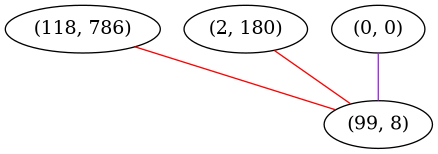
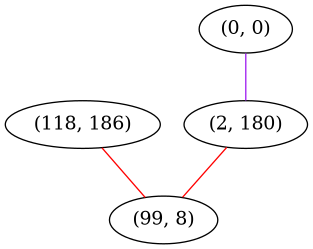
node "(118, 786)": label "(118, 786)" -> "(118, 186)"
edge "(0, 0)" -- "(99, 8)": now "(0, 0)" -- "(2, 180)"
